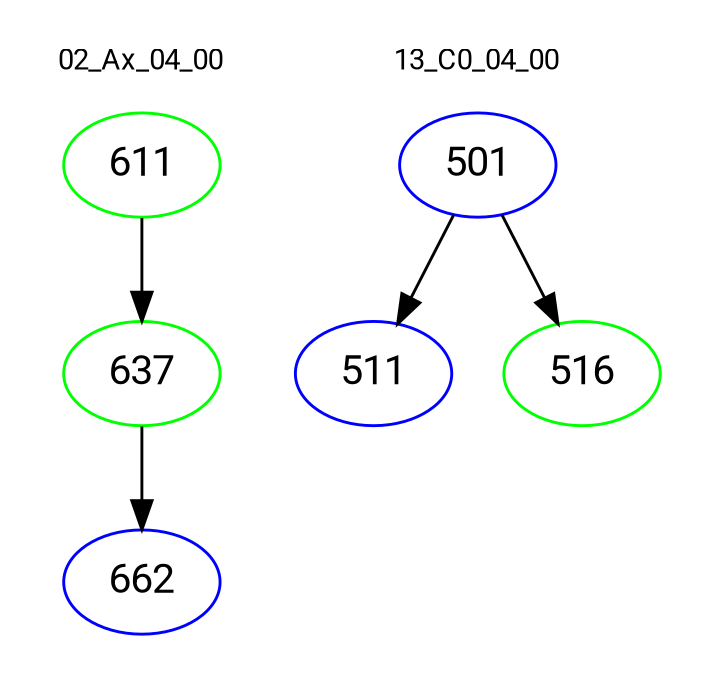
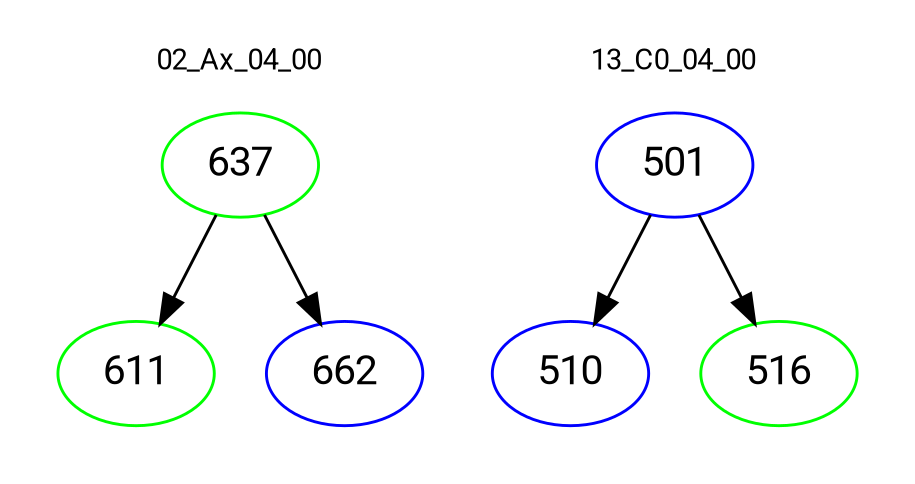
edge "611" -> "637": reversed
node "511": label "511" -> "510"
